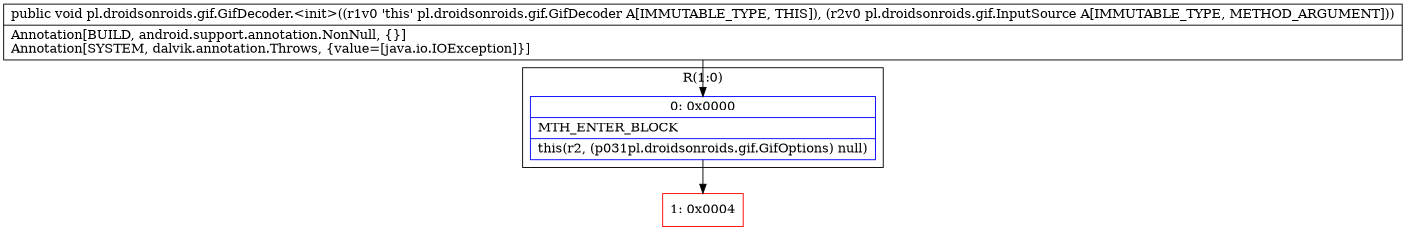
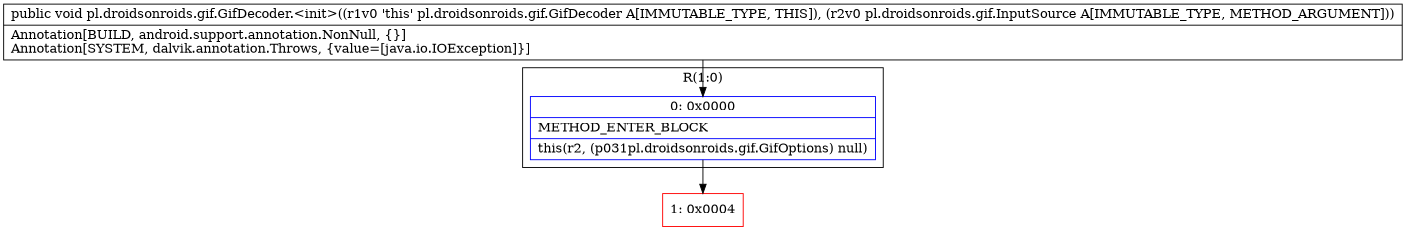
node "0: 0x0000": text "MTH_ENTER_BLOCK" -> "METHOD_ENTER_BLOCK"
